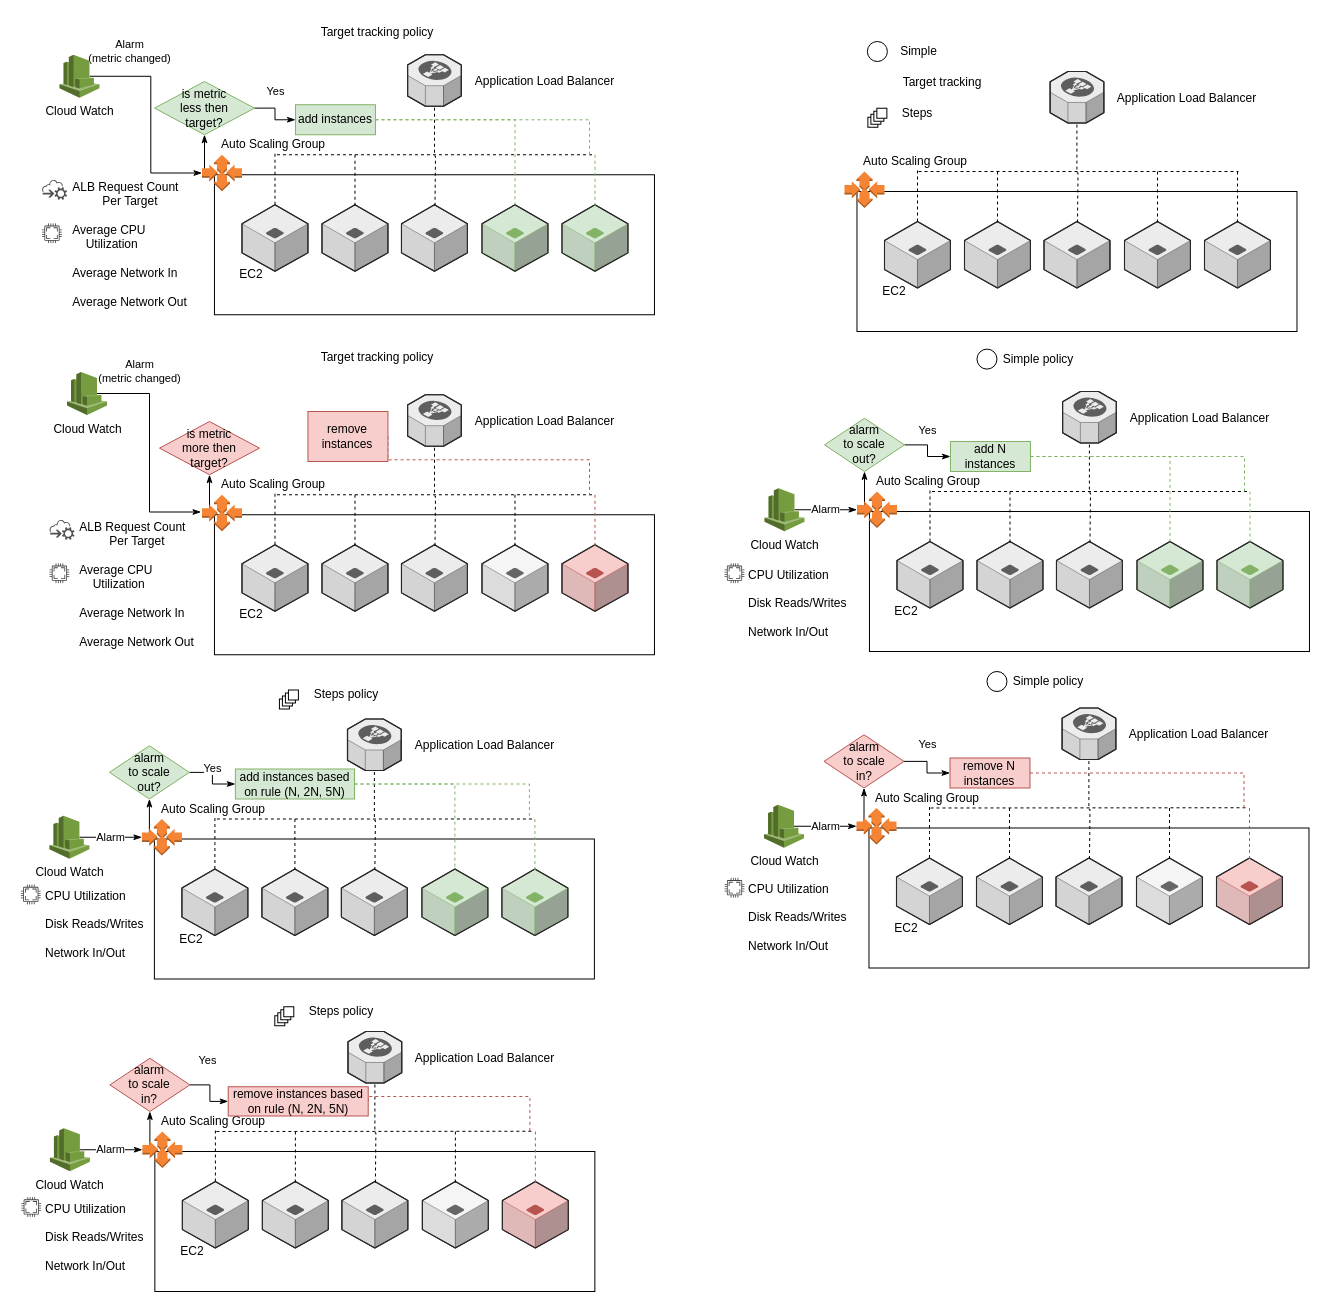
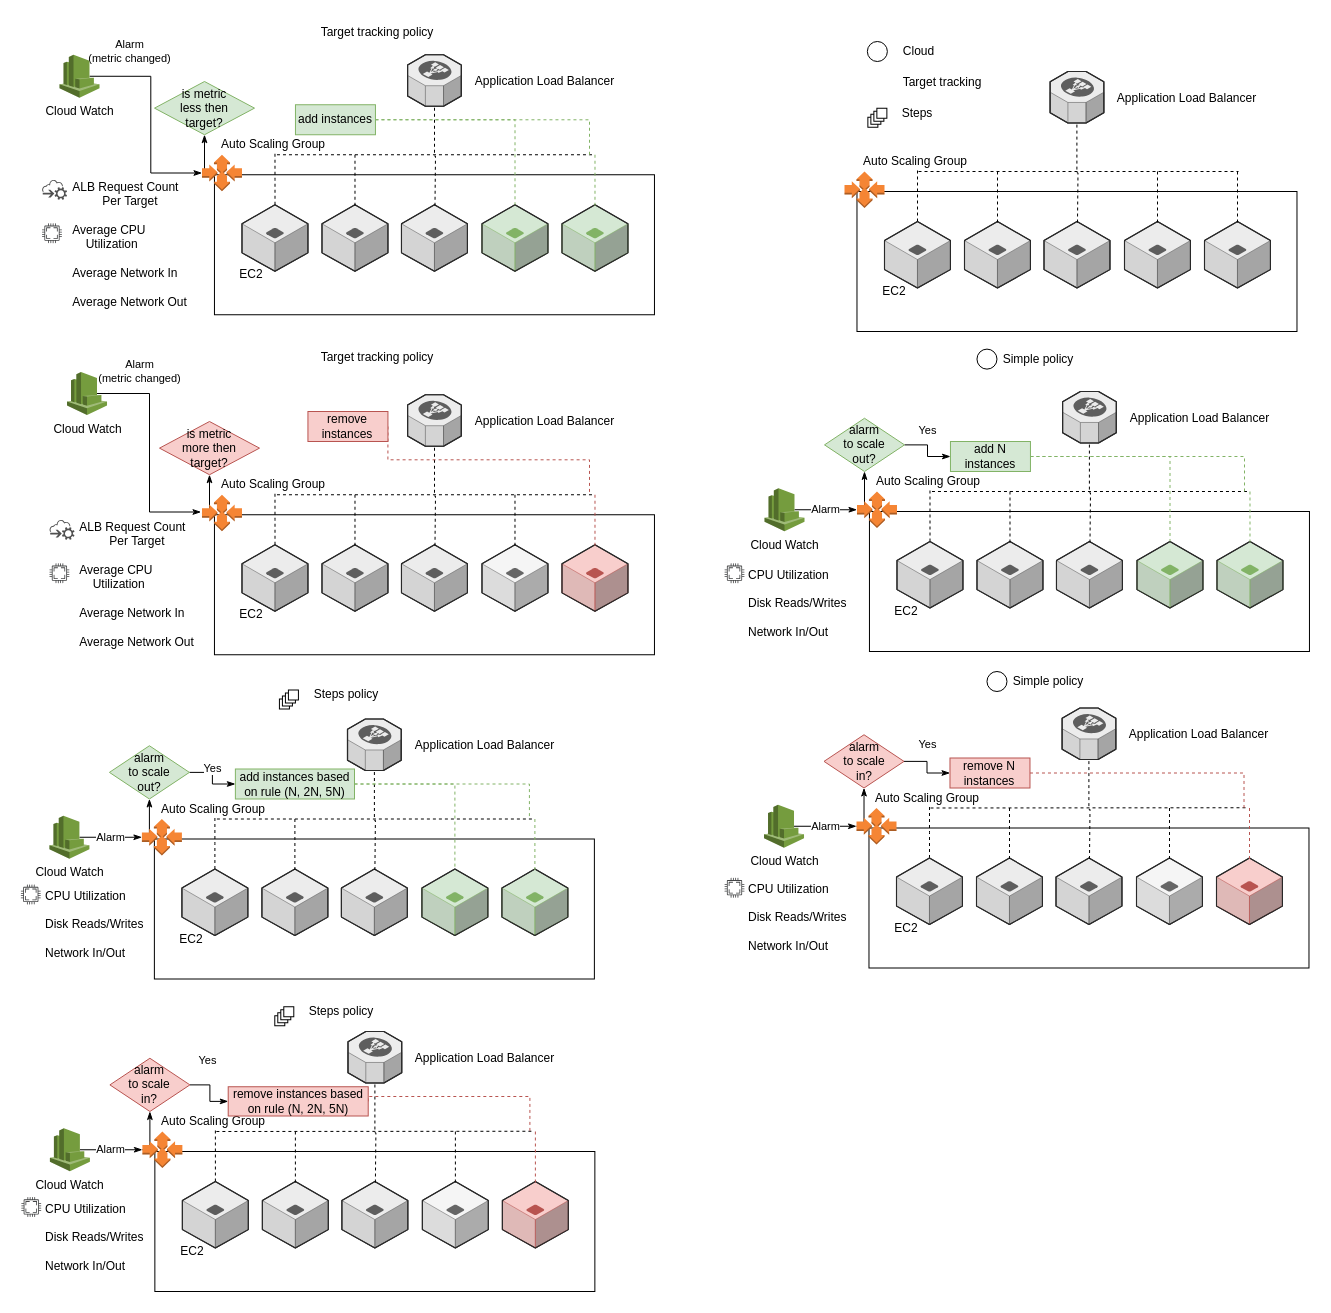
node "Simple": label "Simple" -> "Cloud"
edge "is metric less then target?" -> "add instances": removed, label "Yes"
node "remove instances": size 80x50 -> 80x30
